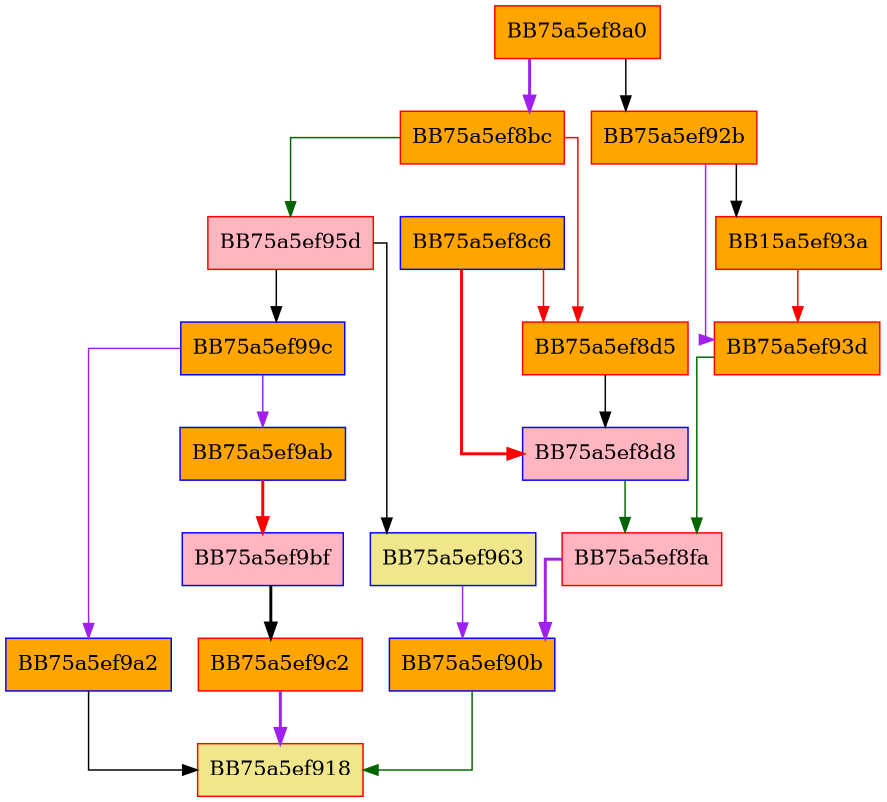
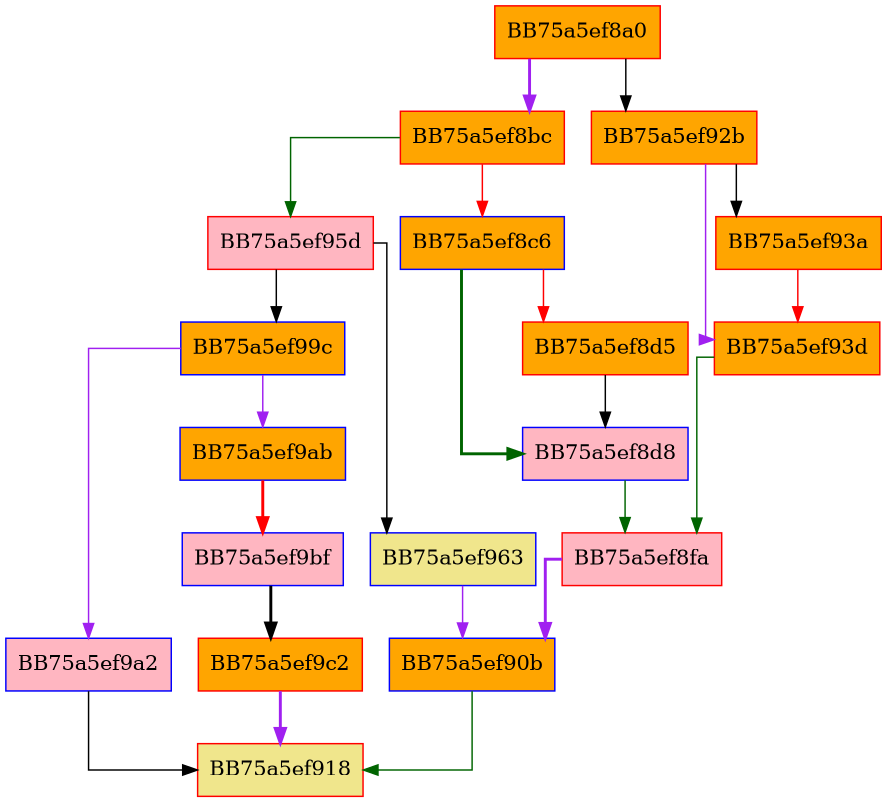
edge "BB75a5ef8bc" -> "BB75a5ef8d5": now "BB75a5ef8bc" -> "BB75a5ef8c6"
node "BB15a5ef93a": label "BB15a5ef93a" -> "BB75a5ef93a"
edge "BB75a5ef8c6" -> "BB75a5ef8d8": color red -> darkgreen
node "BB75a5ef9a2": fillcolor orange -> lightpink
